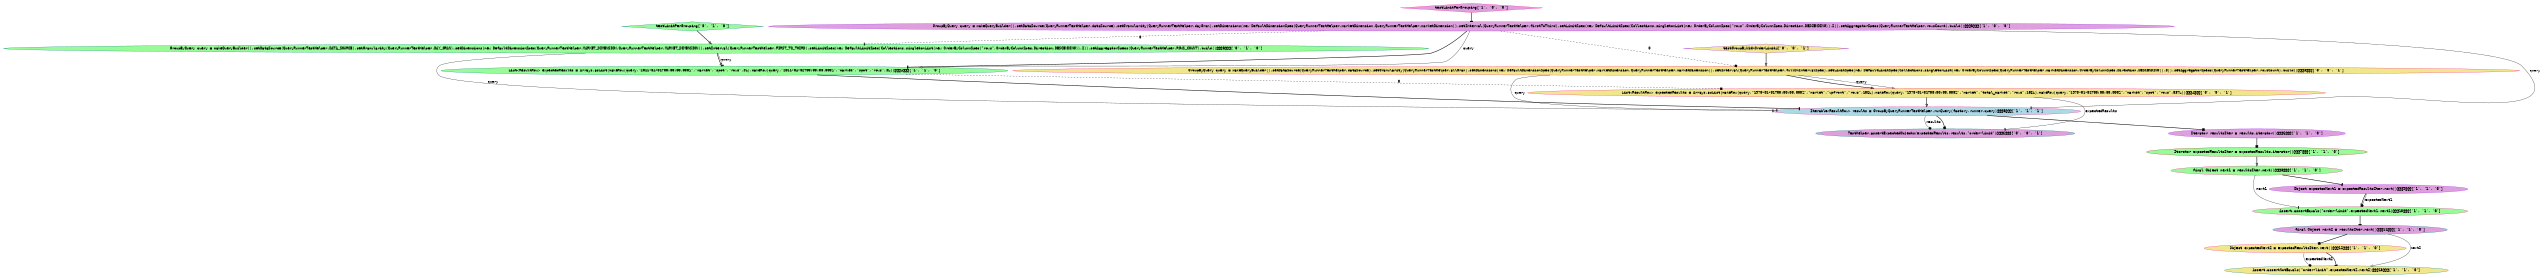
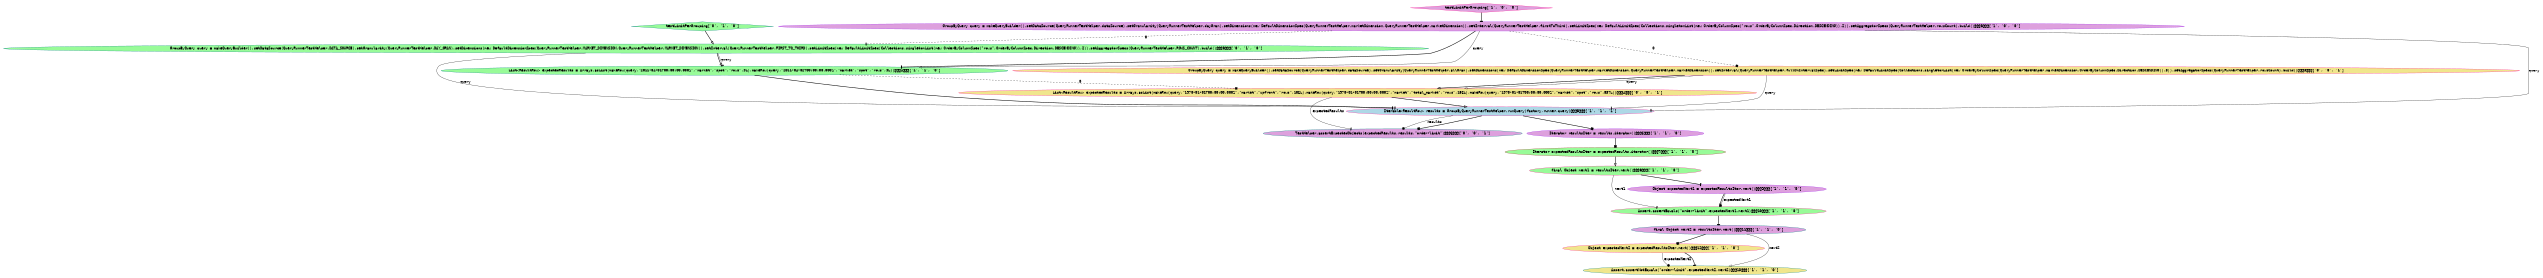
node "testGroupByWithOrderLimit4['0', '0', '1']": removed
